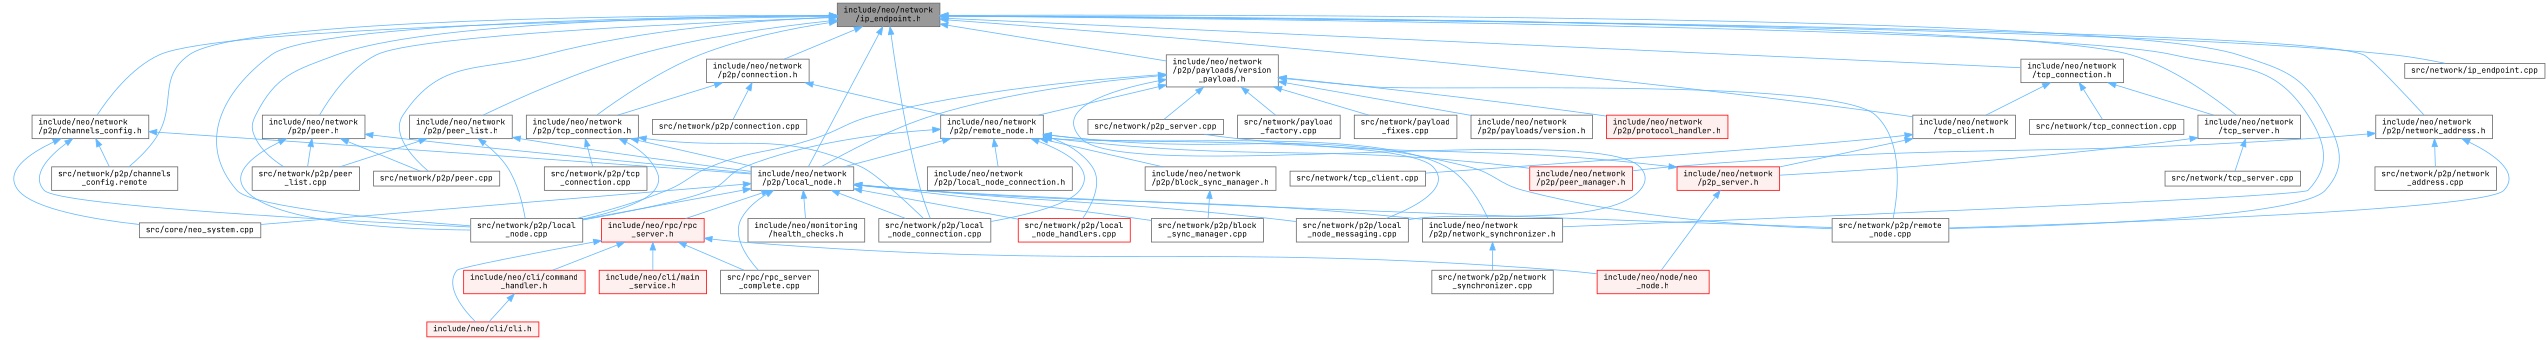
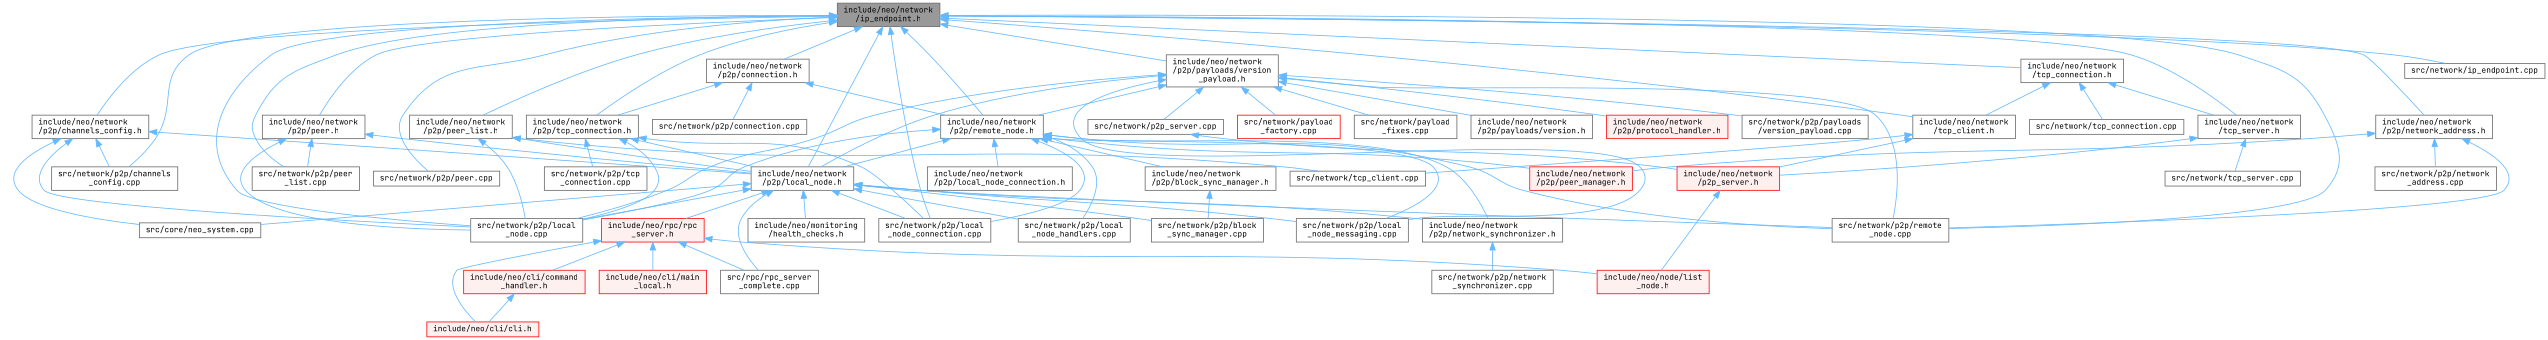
edge "include/neo/network /p2p/network_synchronizer.h" -> "include/neo/network /ip_endpoint.h": now "include/neo/network /p2p/remote_node.h" -> "include/neo/network /ip_endpoint.h"
node "src/network/payload _factory.cpp": color grey40 -> red
node "src/network/p2p/payloads /version_payload.cpp": added
edge "src/network/p2p_server.cpp" -> "include/neo/network /p2p_server.h": reversed
edge "src/network/p2p/peer _list.cpp" -> "include/neo/network /p2p/peer_list.h": now "src/network/tcp_client.cpp" -> "include/neo/network /p2p/peer_list.h"
edge "src/network/p2p/peer.cpp" -> "include/neo/network /p2p/peer.h": removed
node "src/network/p2p/channels _config.remote": label "src/network/p2p/channels _config.remote" -> "src/network/p2p/channels _config.cpp"
node "src/network/p2p/local _node_handlers.cpp": color red -> grey40
node "include/neo/cli/main _service.h": label "include/neo/cli/main _service.h" -> "include/neo/cli/main _local.h"
node "include/neo/node/neo _node.h": label "include/neo/node/neo _node.h" -> "include/neo/node/list _node.h"
